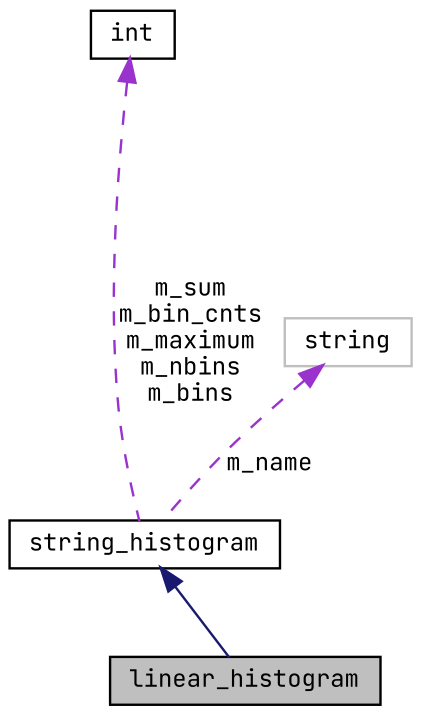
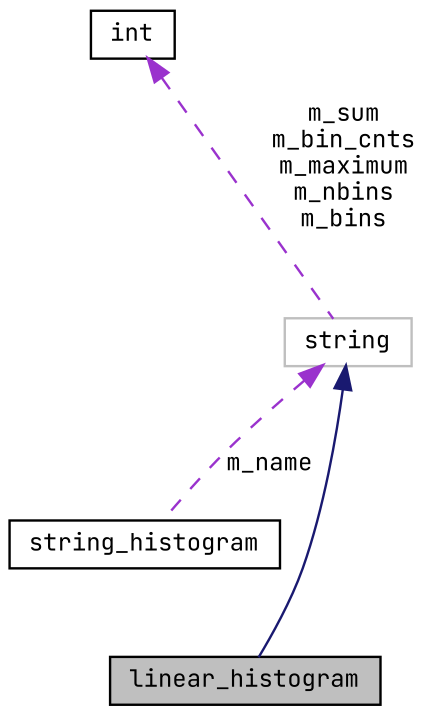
edge "string_histogram" -> "int": now "string" -> "int"
edge "linear_histogram" -> "string_histogram": now "linear_histogram" -> "string"
